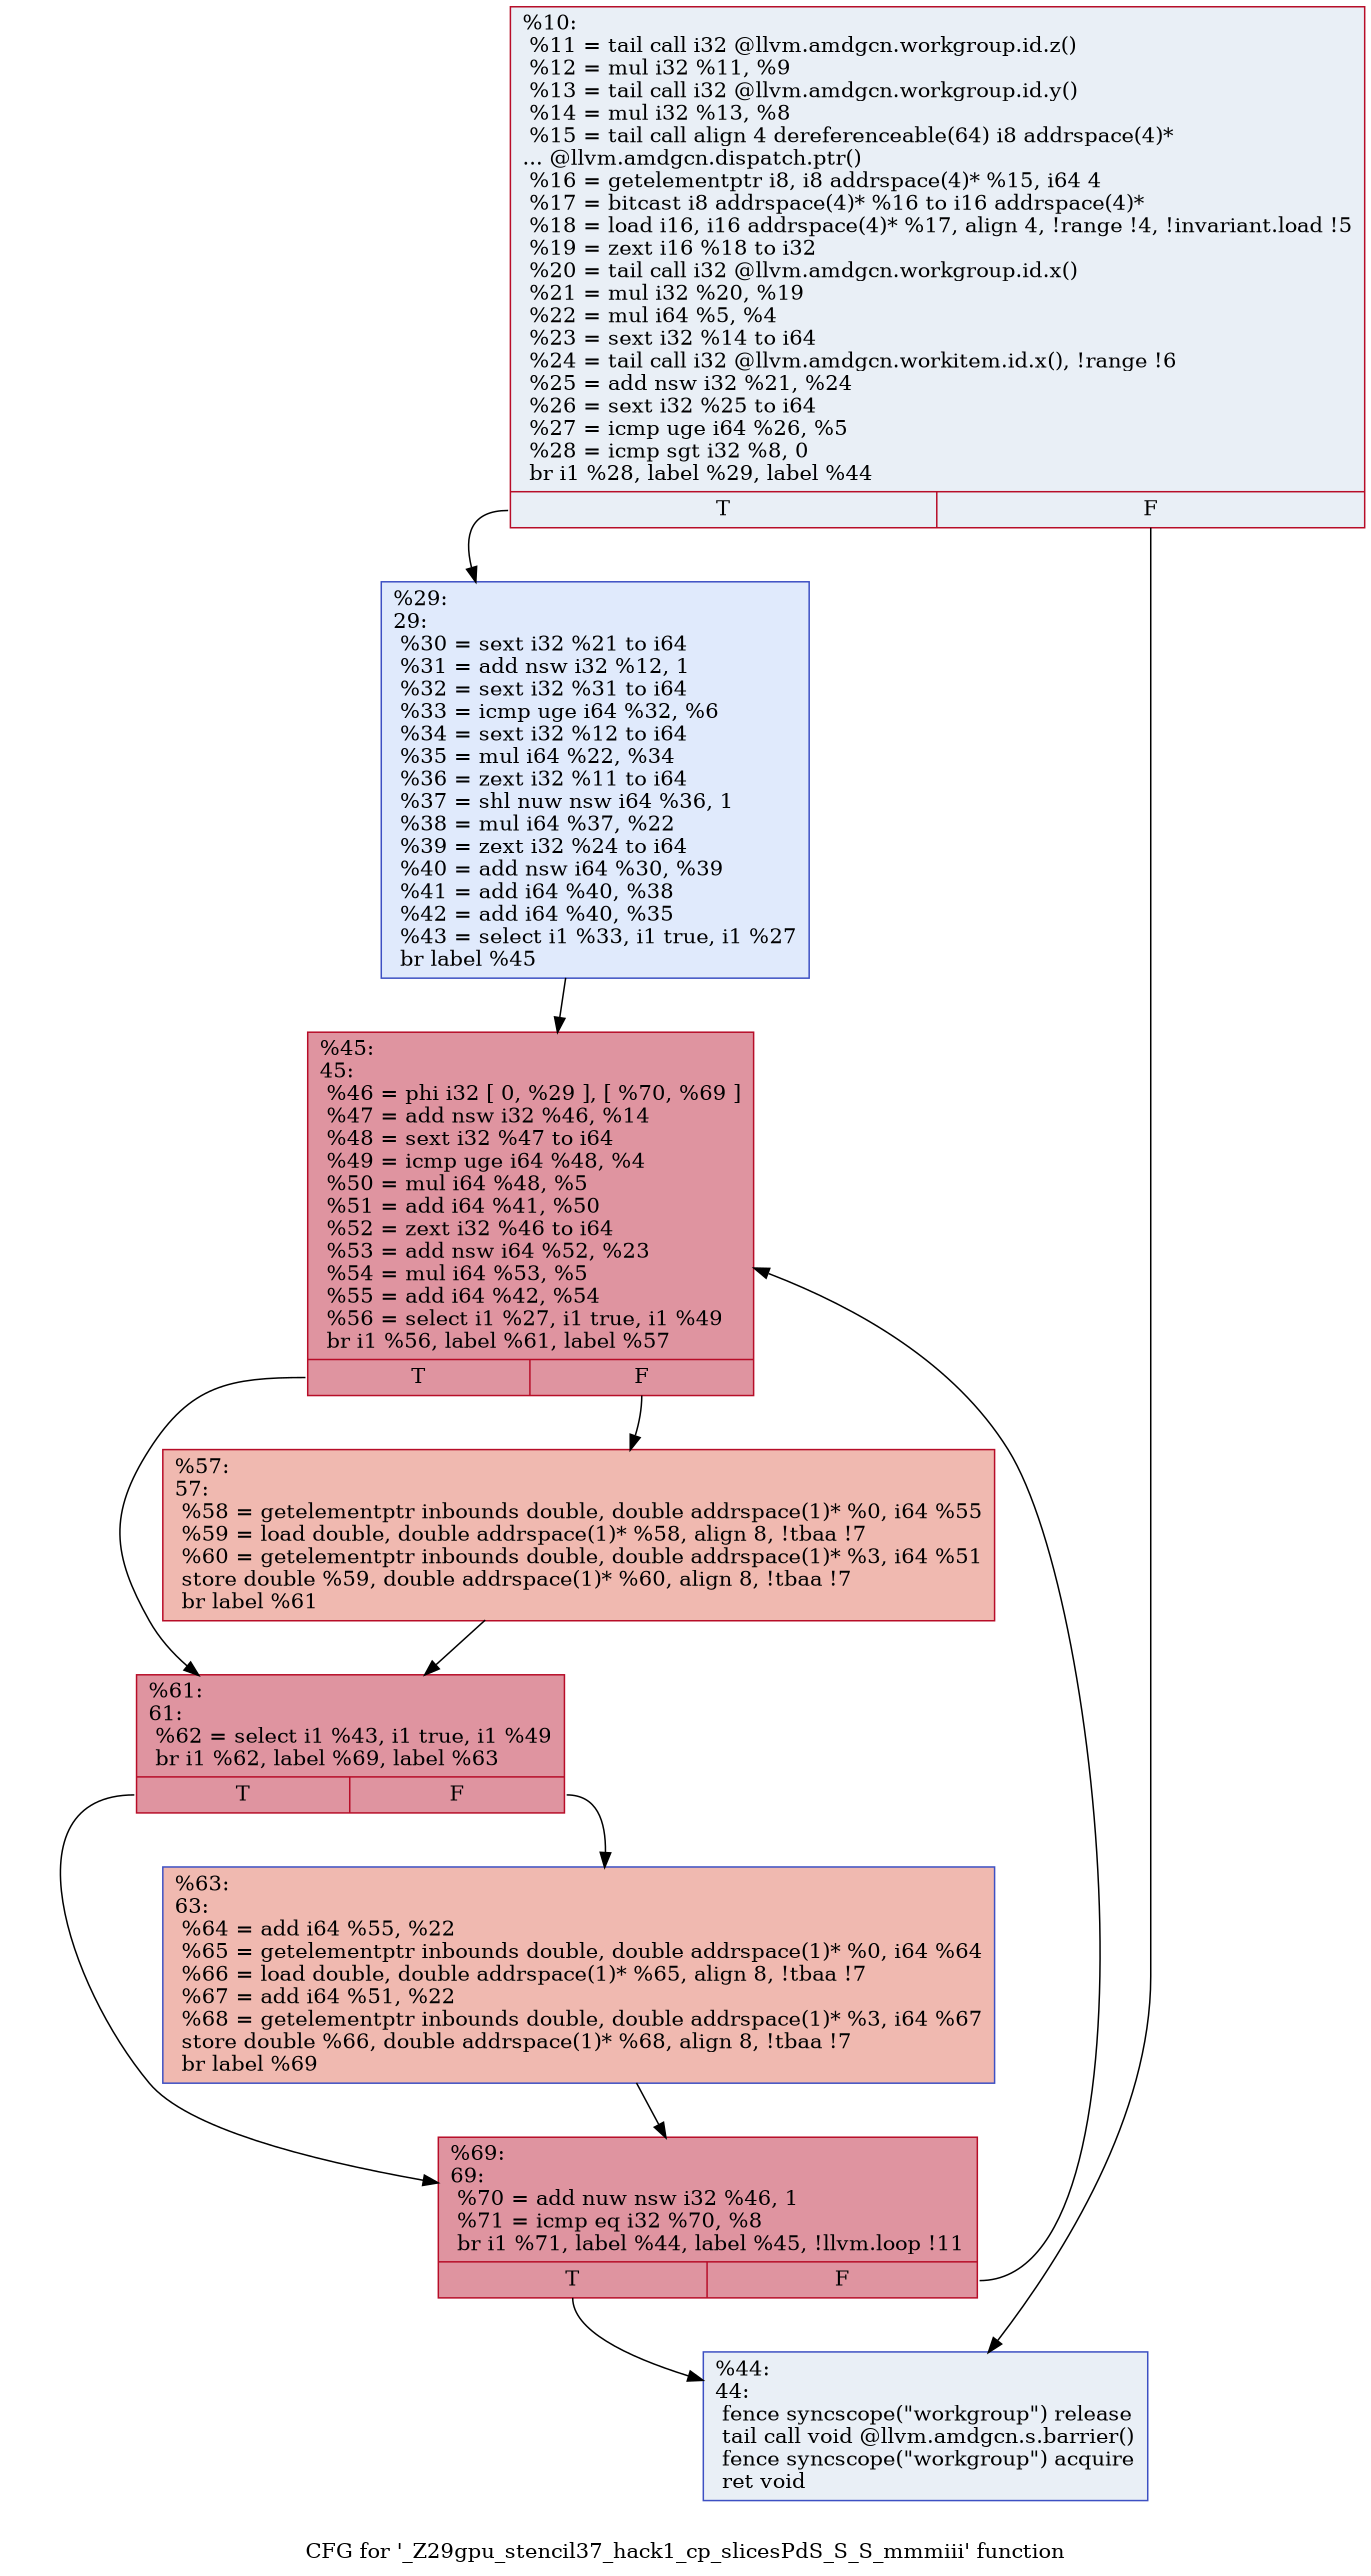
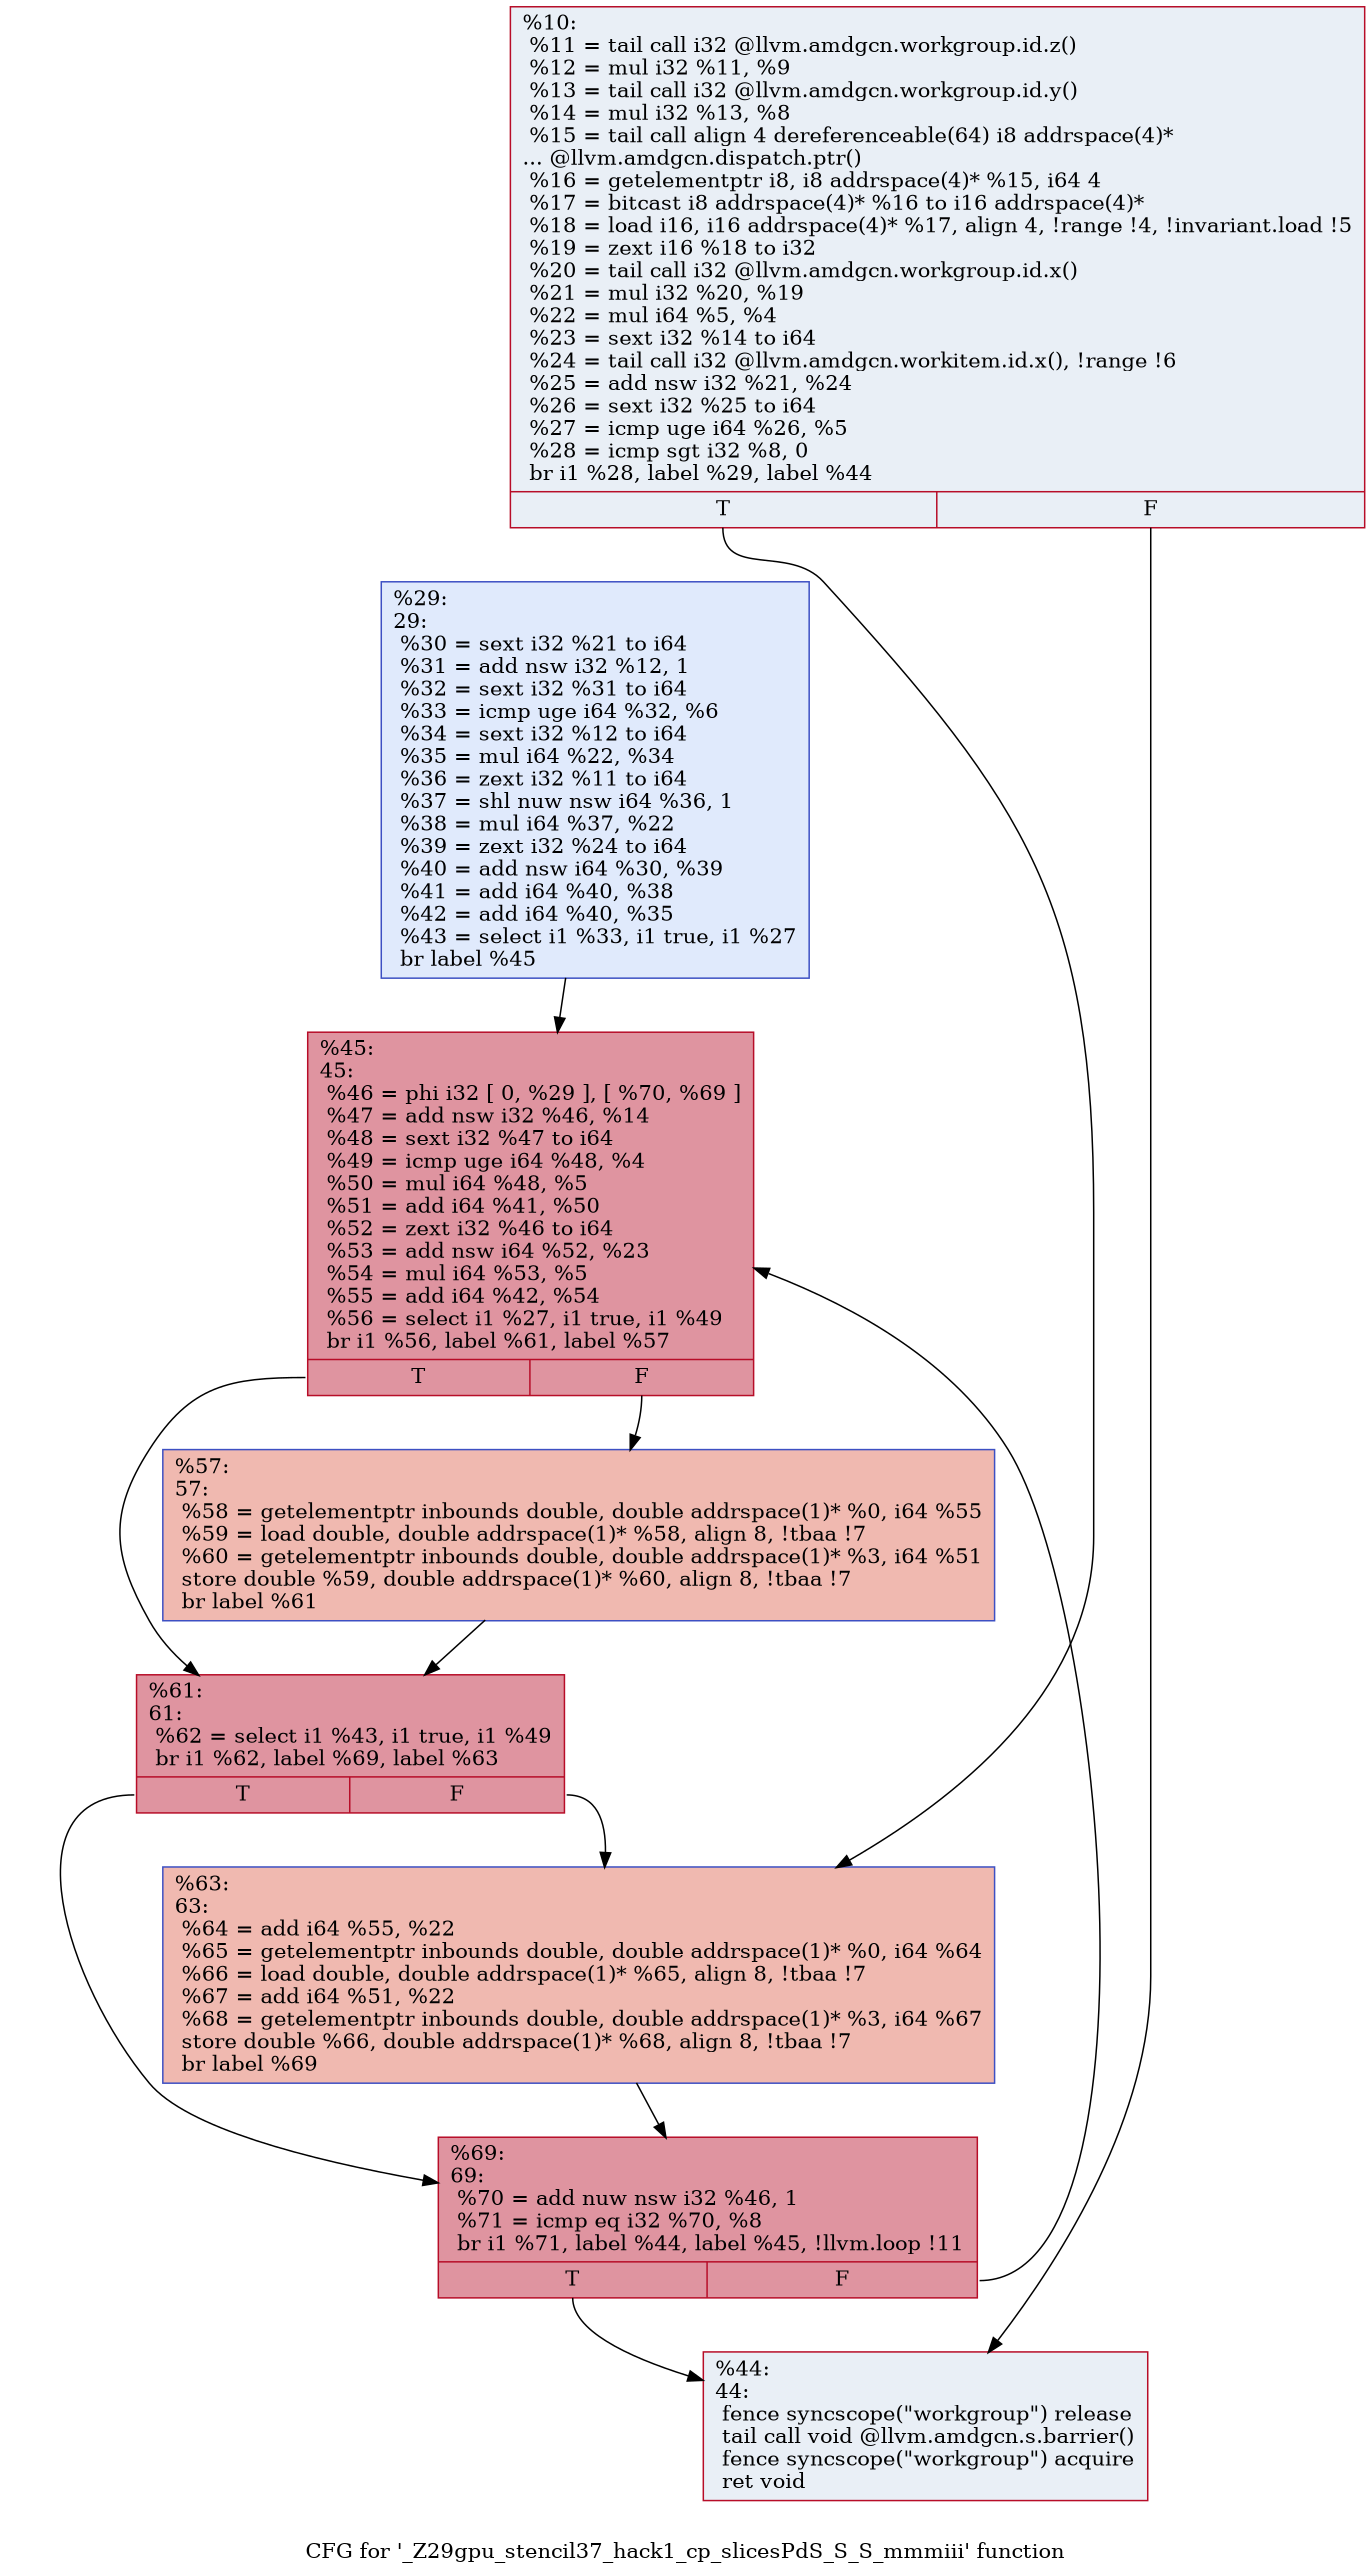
edge "%10:" -> "%29:": now "%10:" -> "%63:"
node "%57:": color #b70d28ff -> #3d50c3ff
node "%44:": color #3d50c3ff -> #b70d28ff
